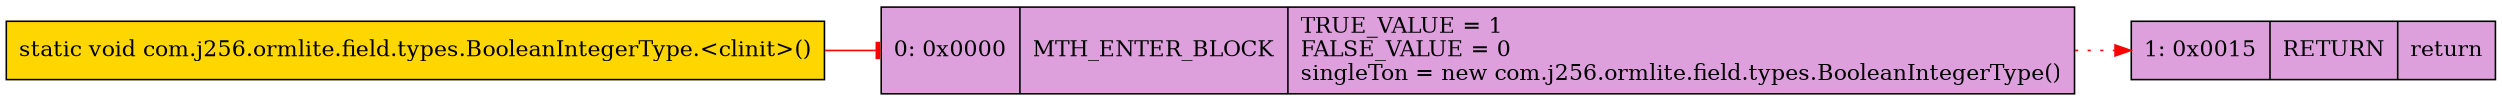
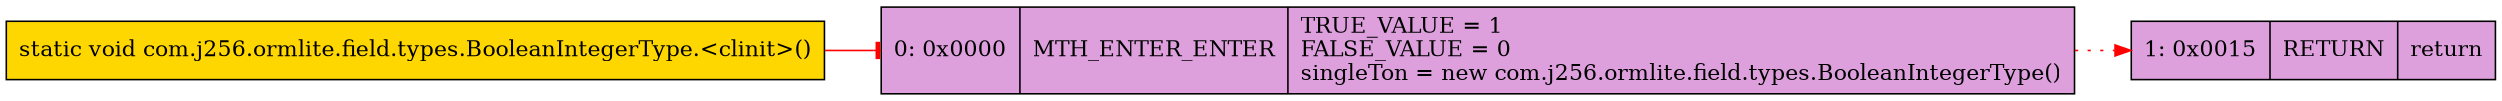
node "0: 0x0000": text "MTH_ENTER_BLOCK" -> "MTH_ENTER_ENTER"
